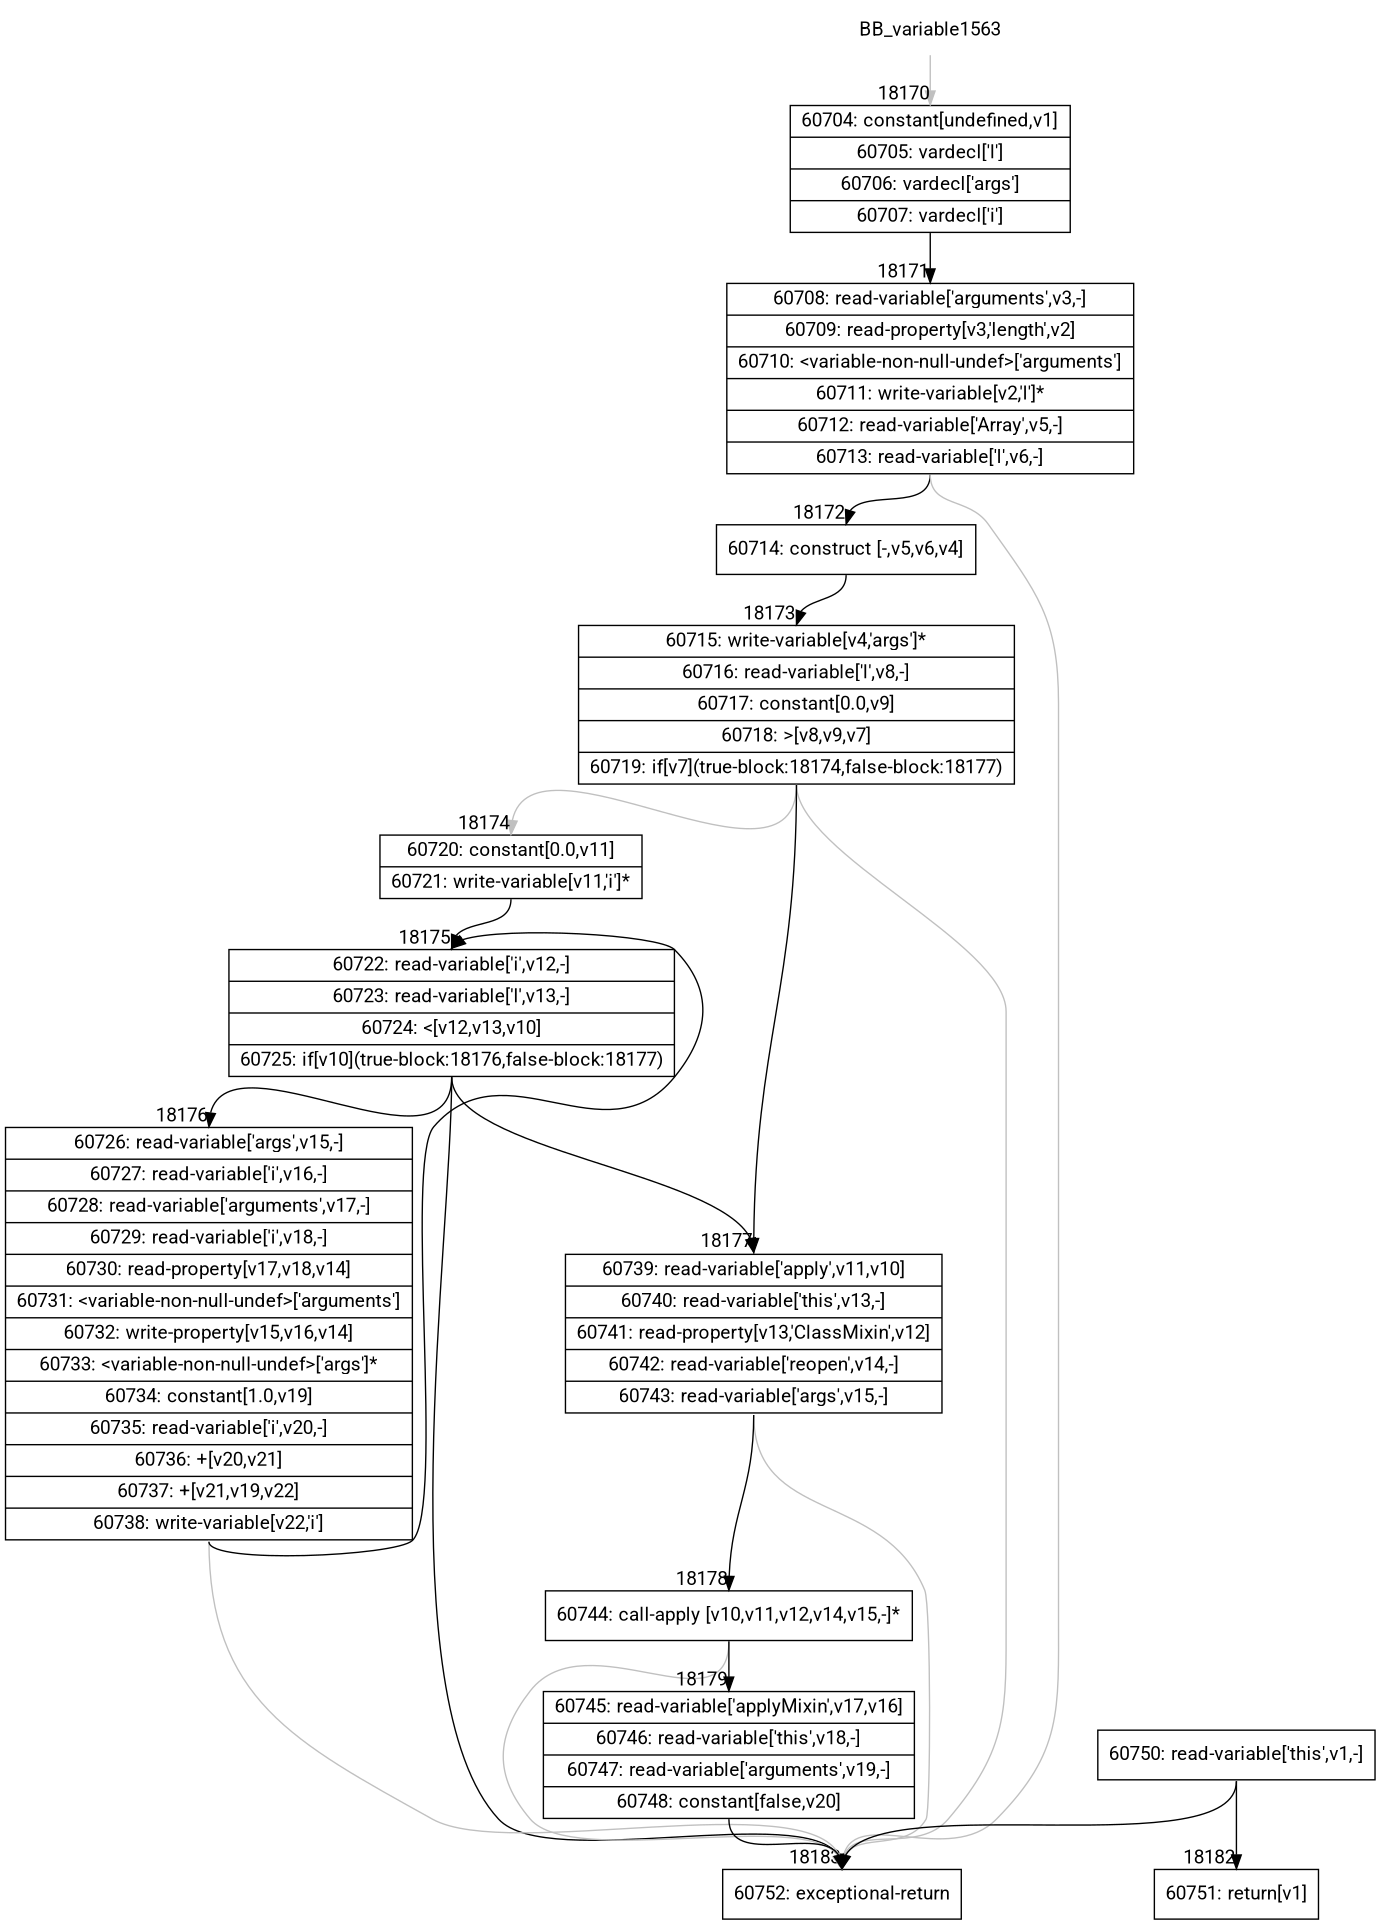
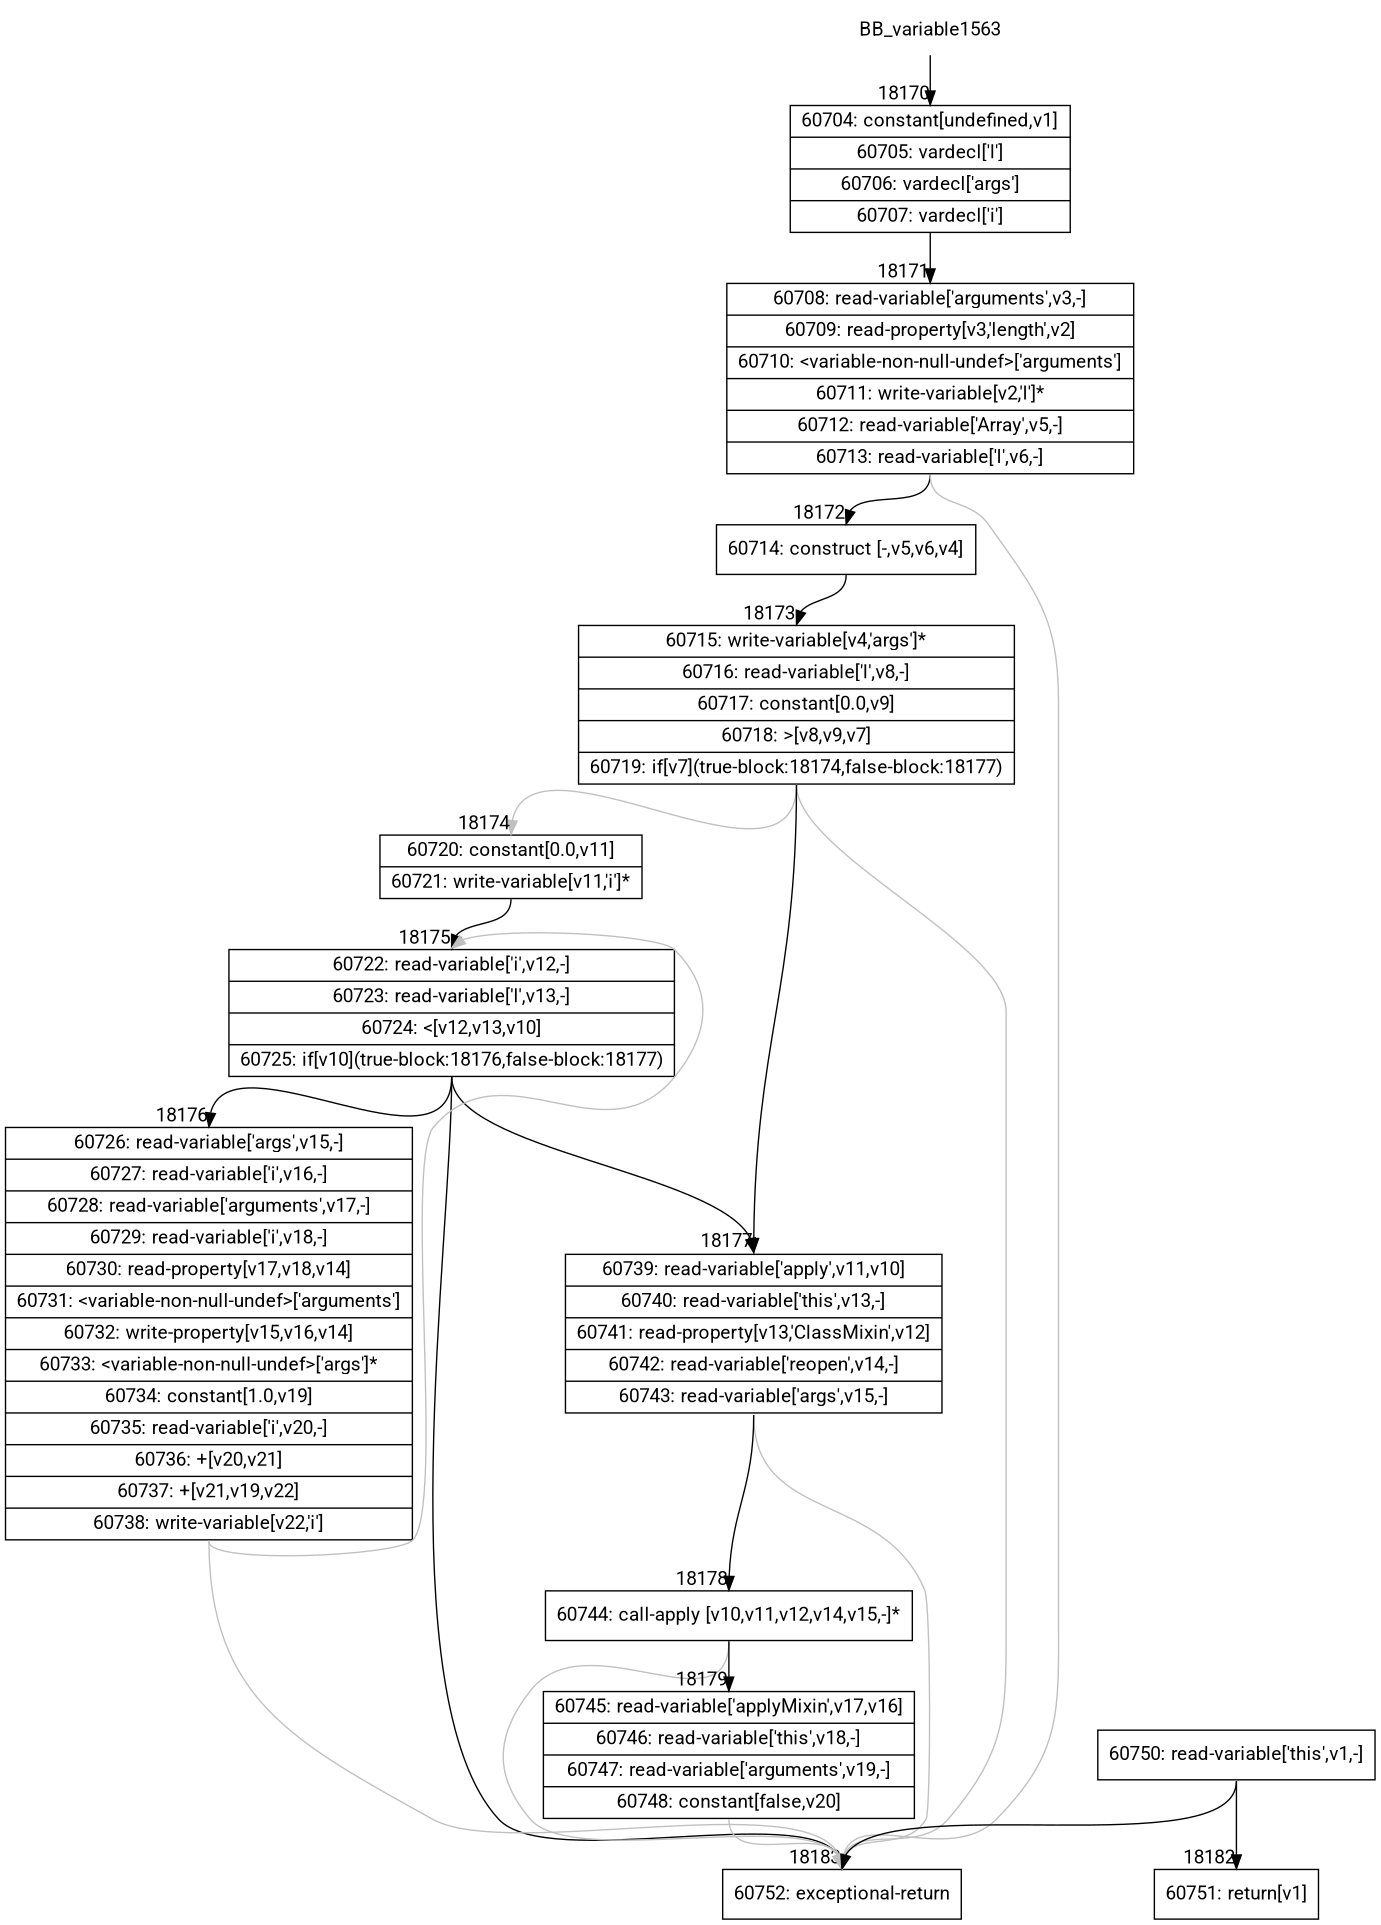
edge "BB_variable1563" -> "60704: constant[undefined,v1]": color gray -> black
edge "60726: read-variable['args',v15,-]" -> "60722: read-variable['i',v12,-]": color black -> gray
edge "60745: read-variable['applyMixin',v17,v16]" -> "60752: exceptional-return": color black -> gray
